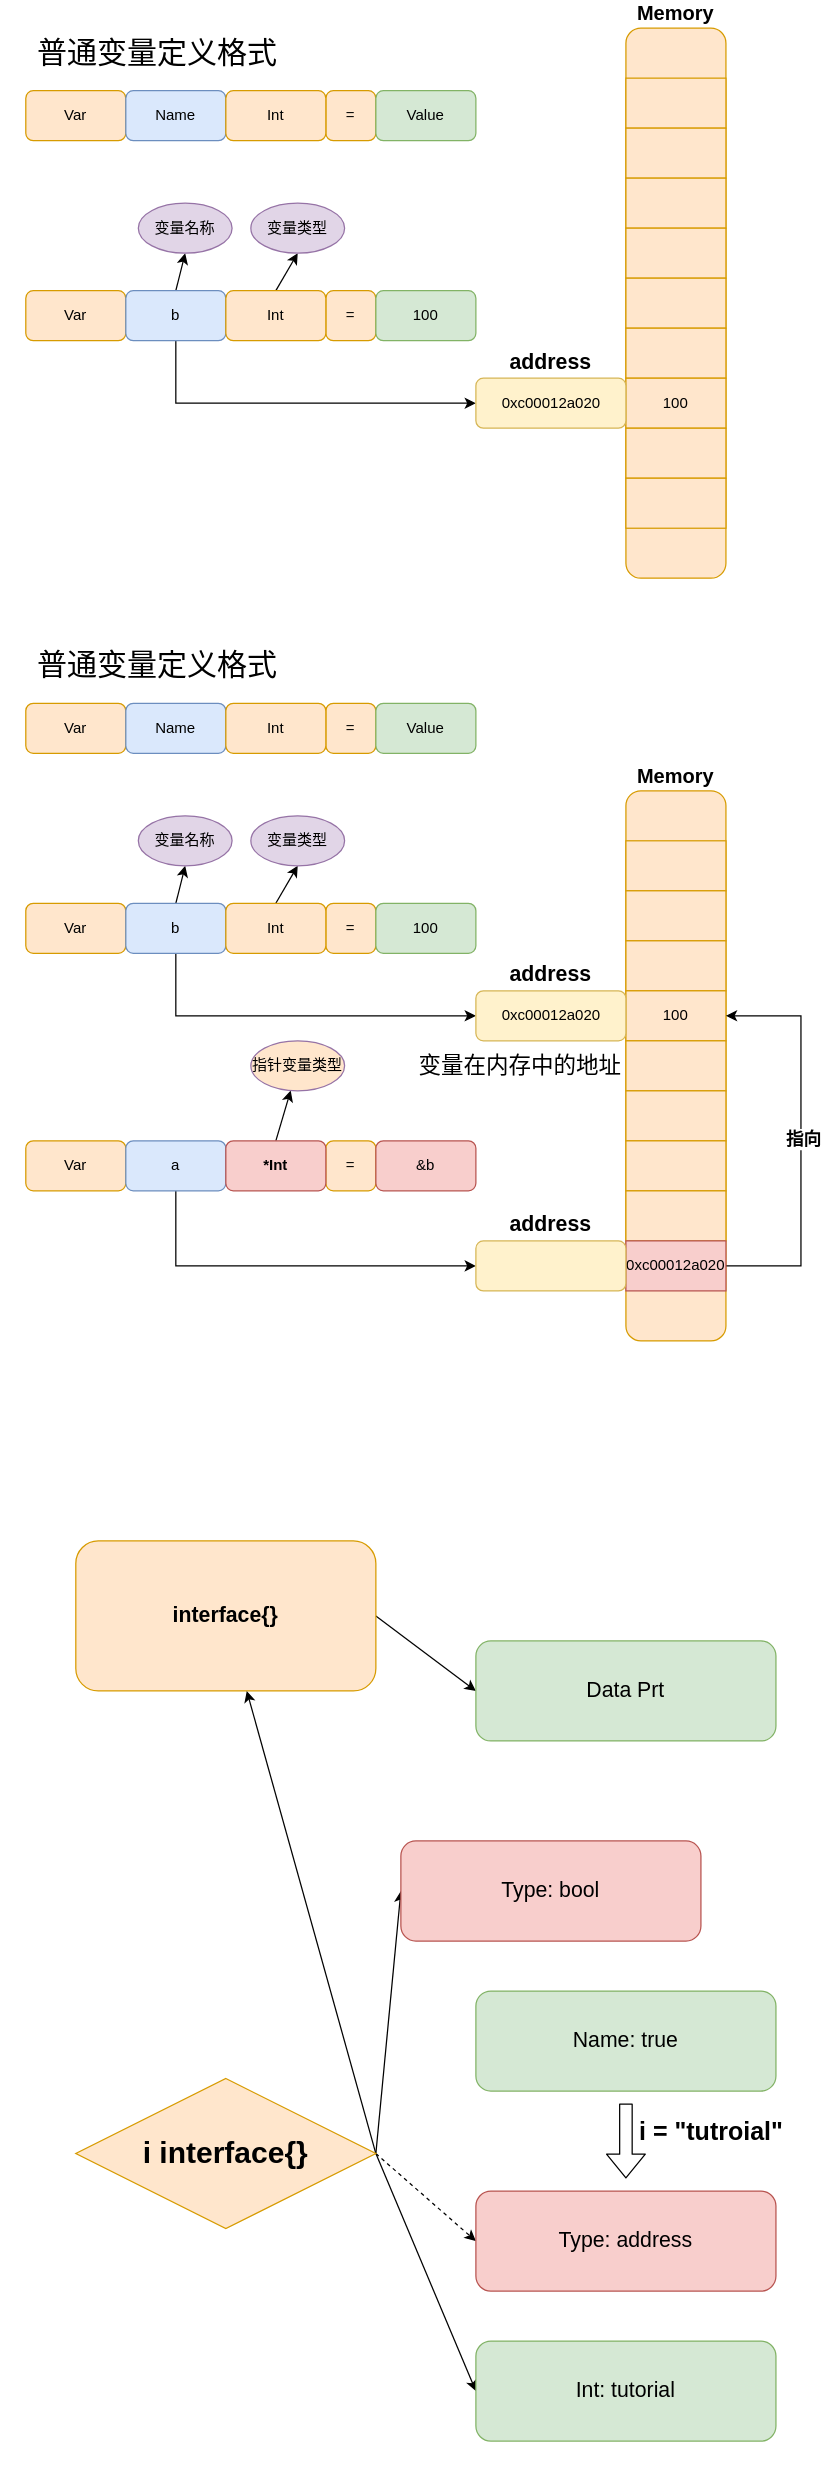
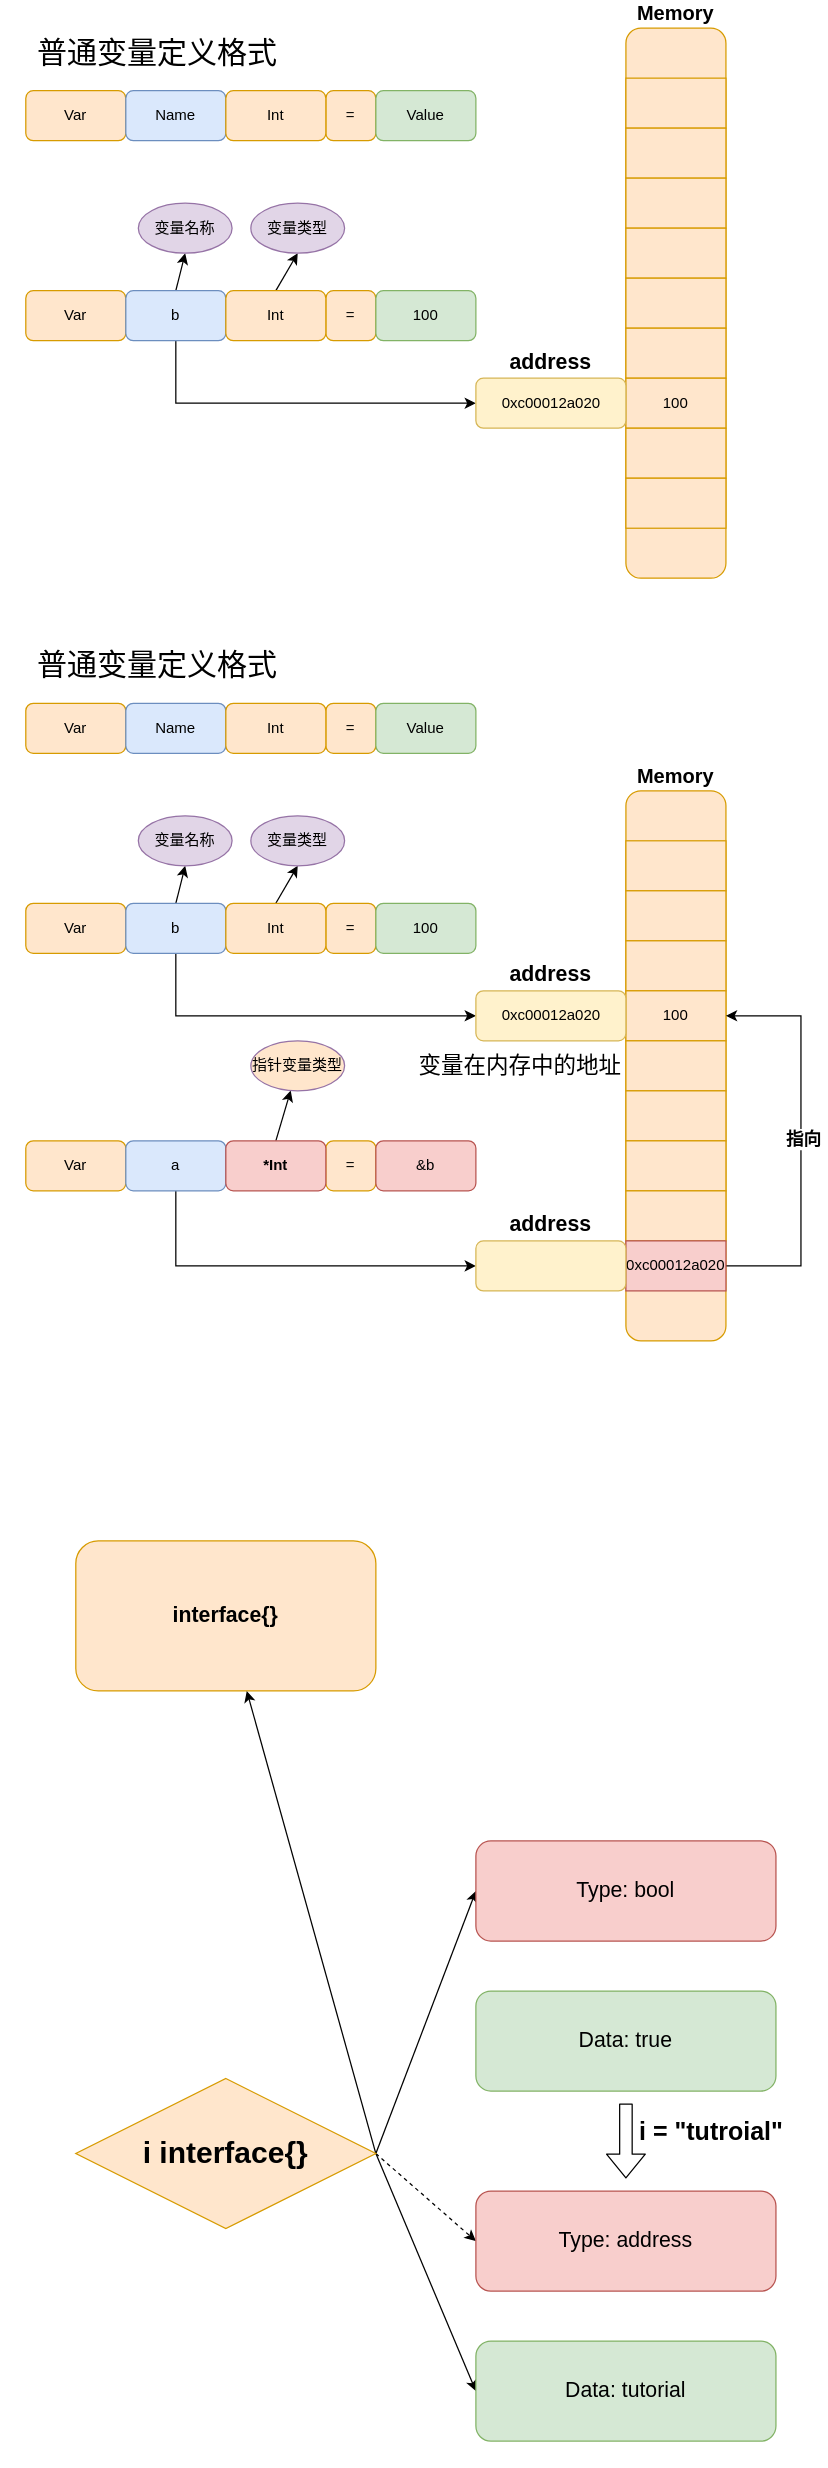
edge "interface{}" -> "Data Prt": removed
node "Data Prt": removed
node "Type: bool": moved (551, 1891) -> (626, 1891)
node "Name: true": label "Name: true" -> "Data: true"
node "Int: tutorial": label "Int: tutorial" -> "Data: tutorial"
